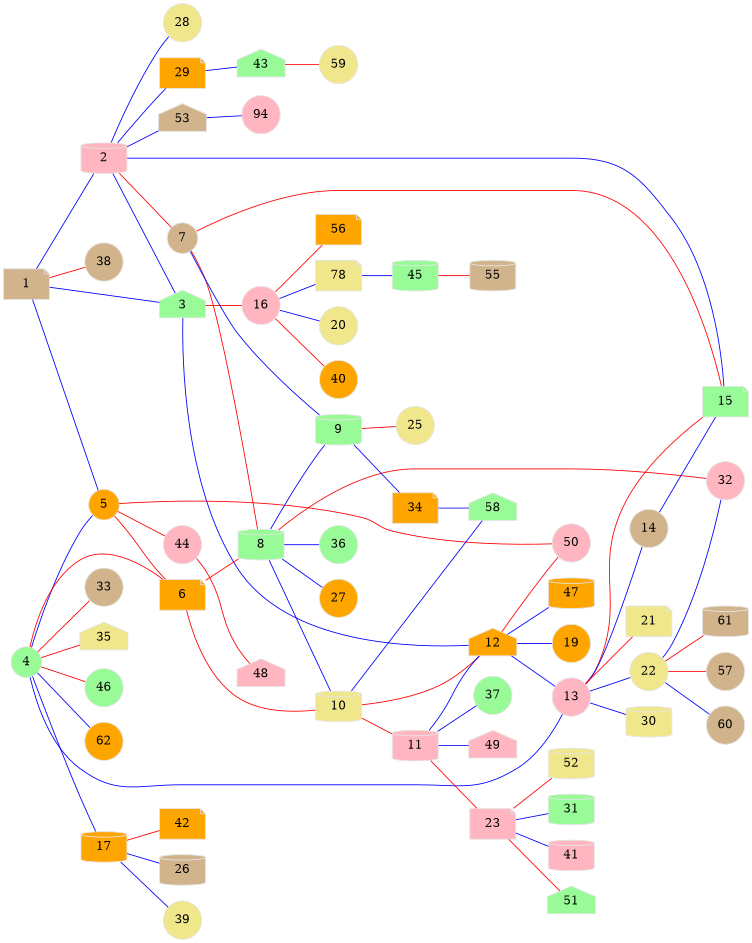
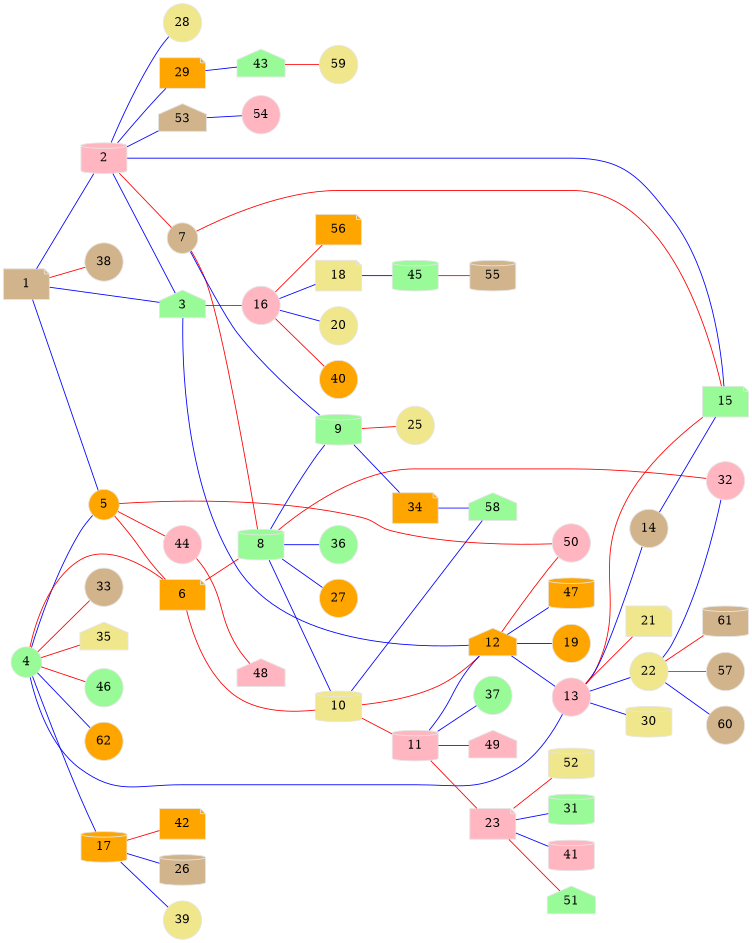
node "94": label "94" -> "54"
node "78": label "78" -> "18"
